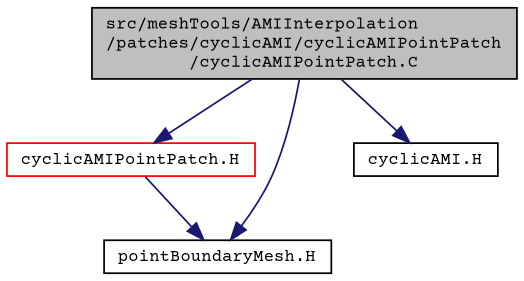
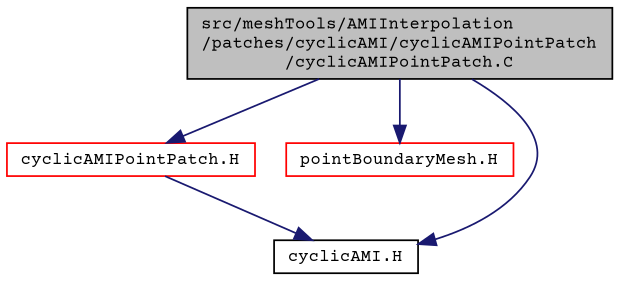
edge "cyclicAMIPointPatch.H" -> "pointBoundaryMesh.H": now "cyclicAMIPointPatch.H" -> "cyclicAMI.H"
node "pointBoundaryMesh.H": color black -> red
